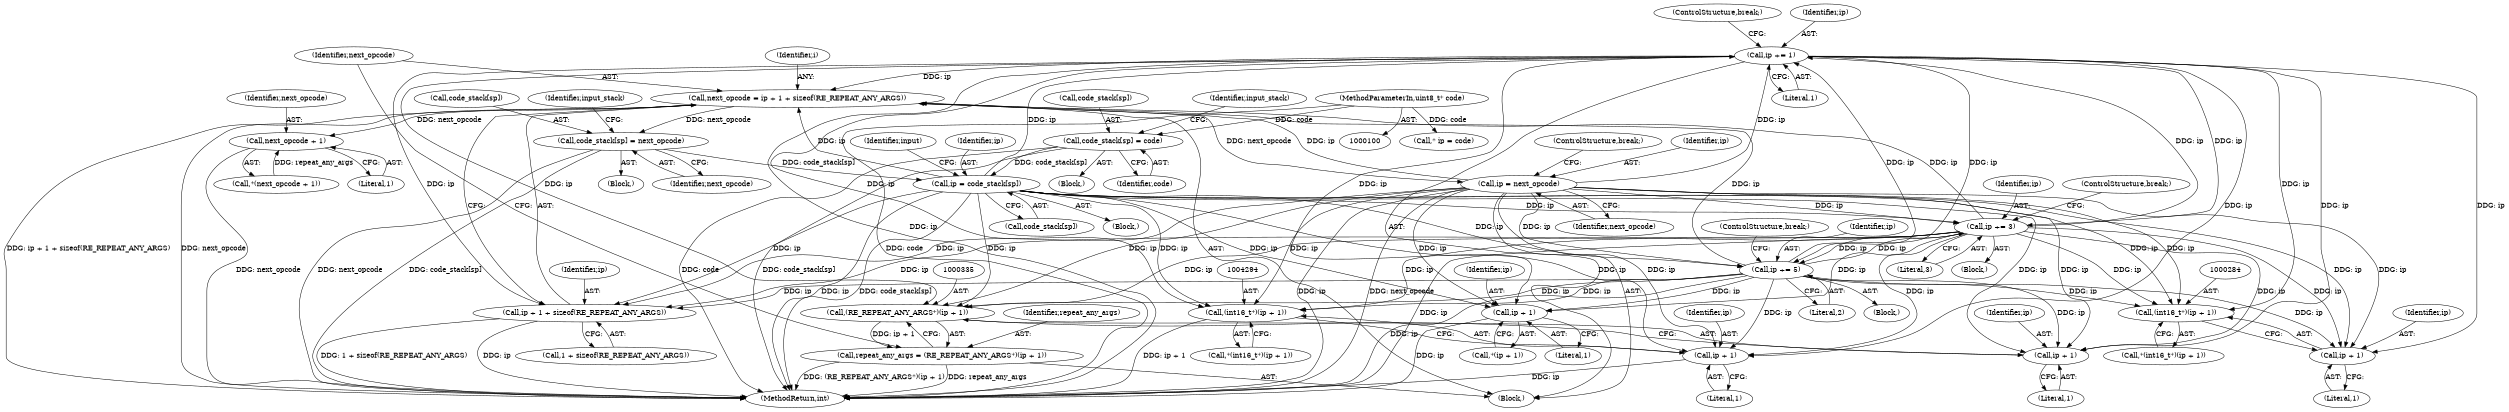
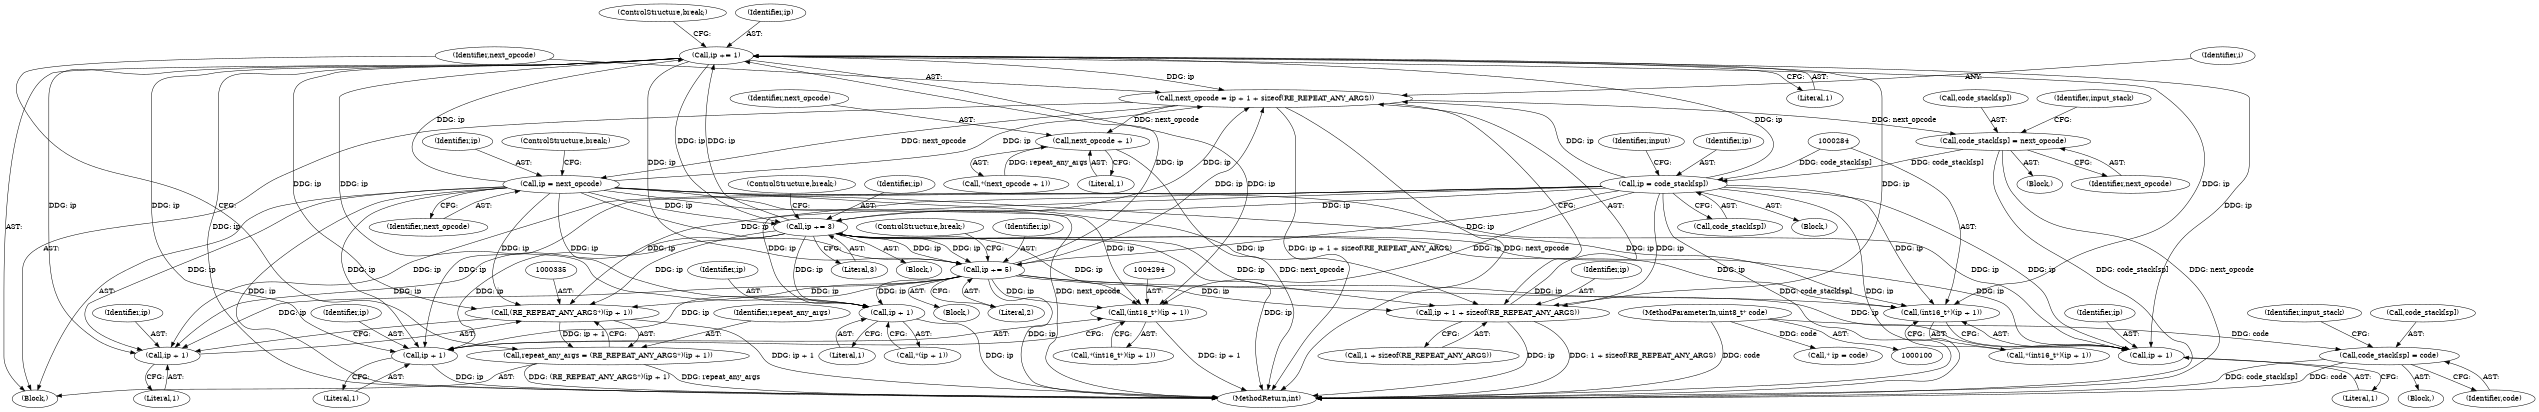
edge "(Call,code_stack[sp] = code)" -> "(Call,ip = code_stack[sp])": now "1000284" -> "(Call,ip = code_stack[sp])"
edge "(Call,(RE_REPEAT_ANY_ARGS*)(ip + 1))" -> "(MethodReturn,int)": added, label "DDG: ip + 1"
